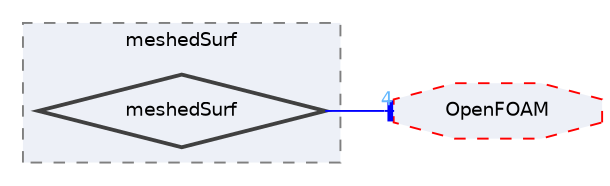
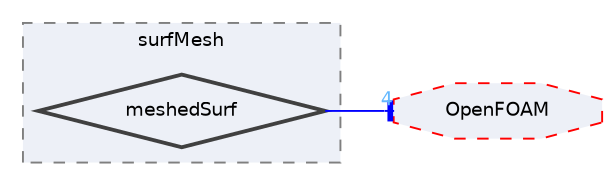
cluster "meshedSurf": label "meshedSurf" -> "surfMesh"
